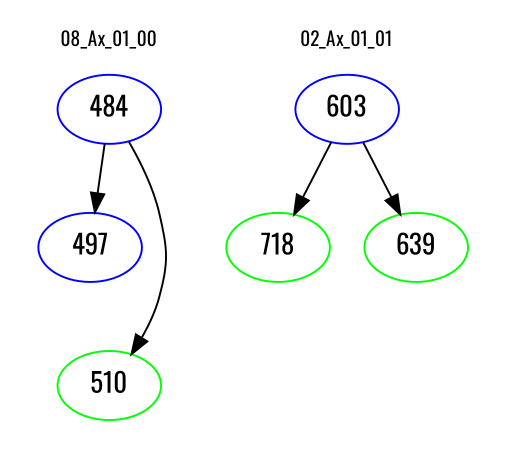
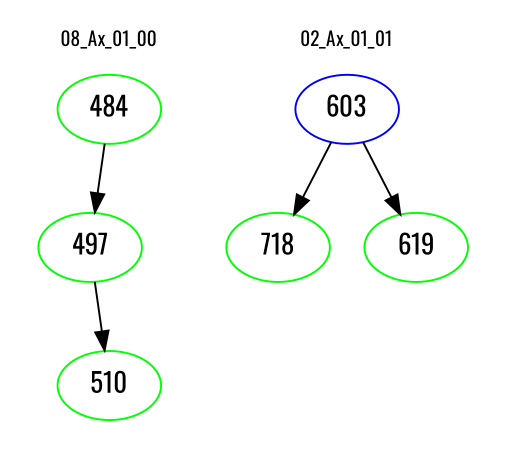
node "484": color blue -> green
edge "484" -> "510": now "497" -> "510"
node "497": color blue -> green
node "639": label "639" -> "619"
